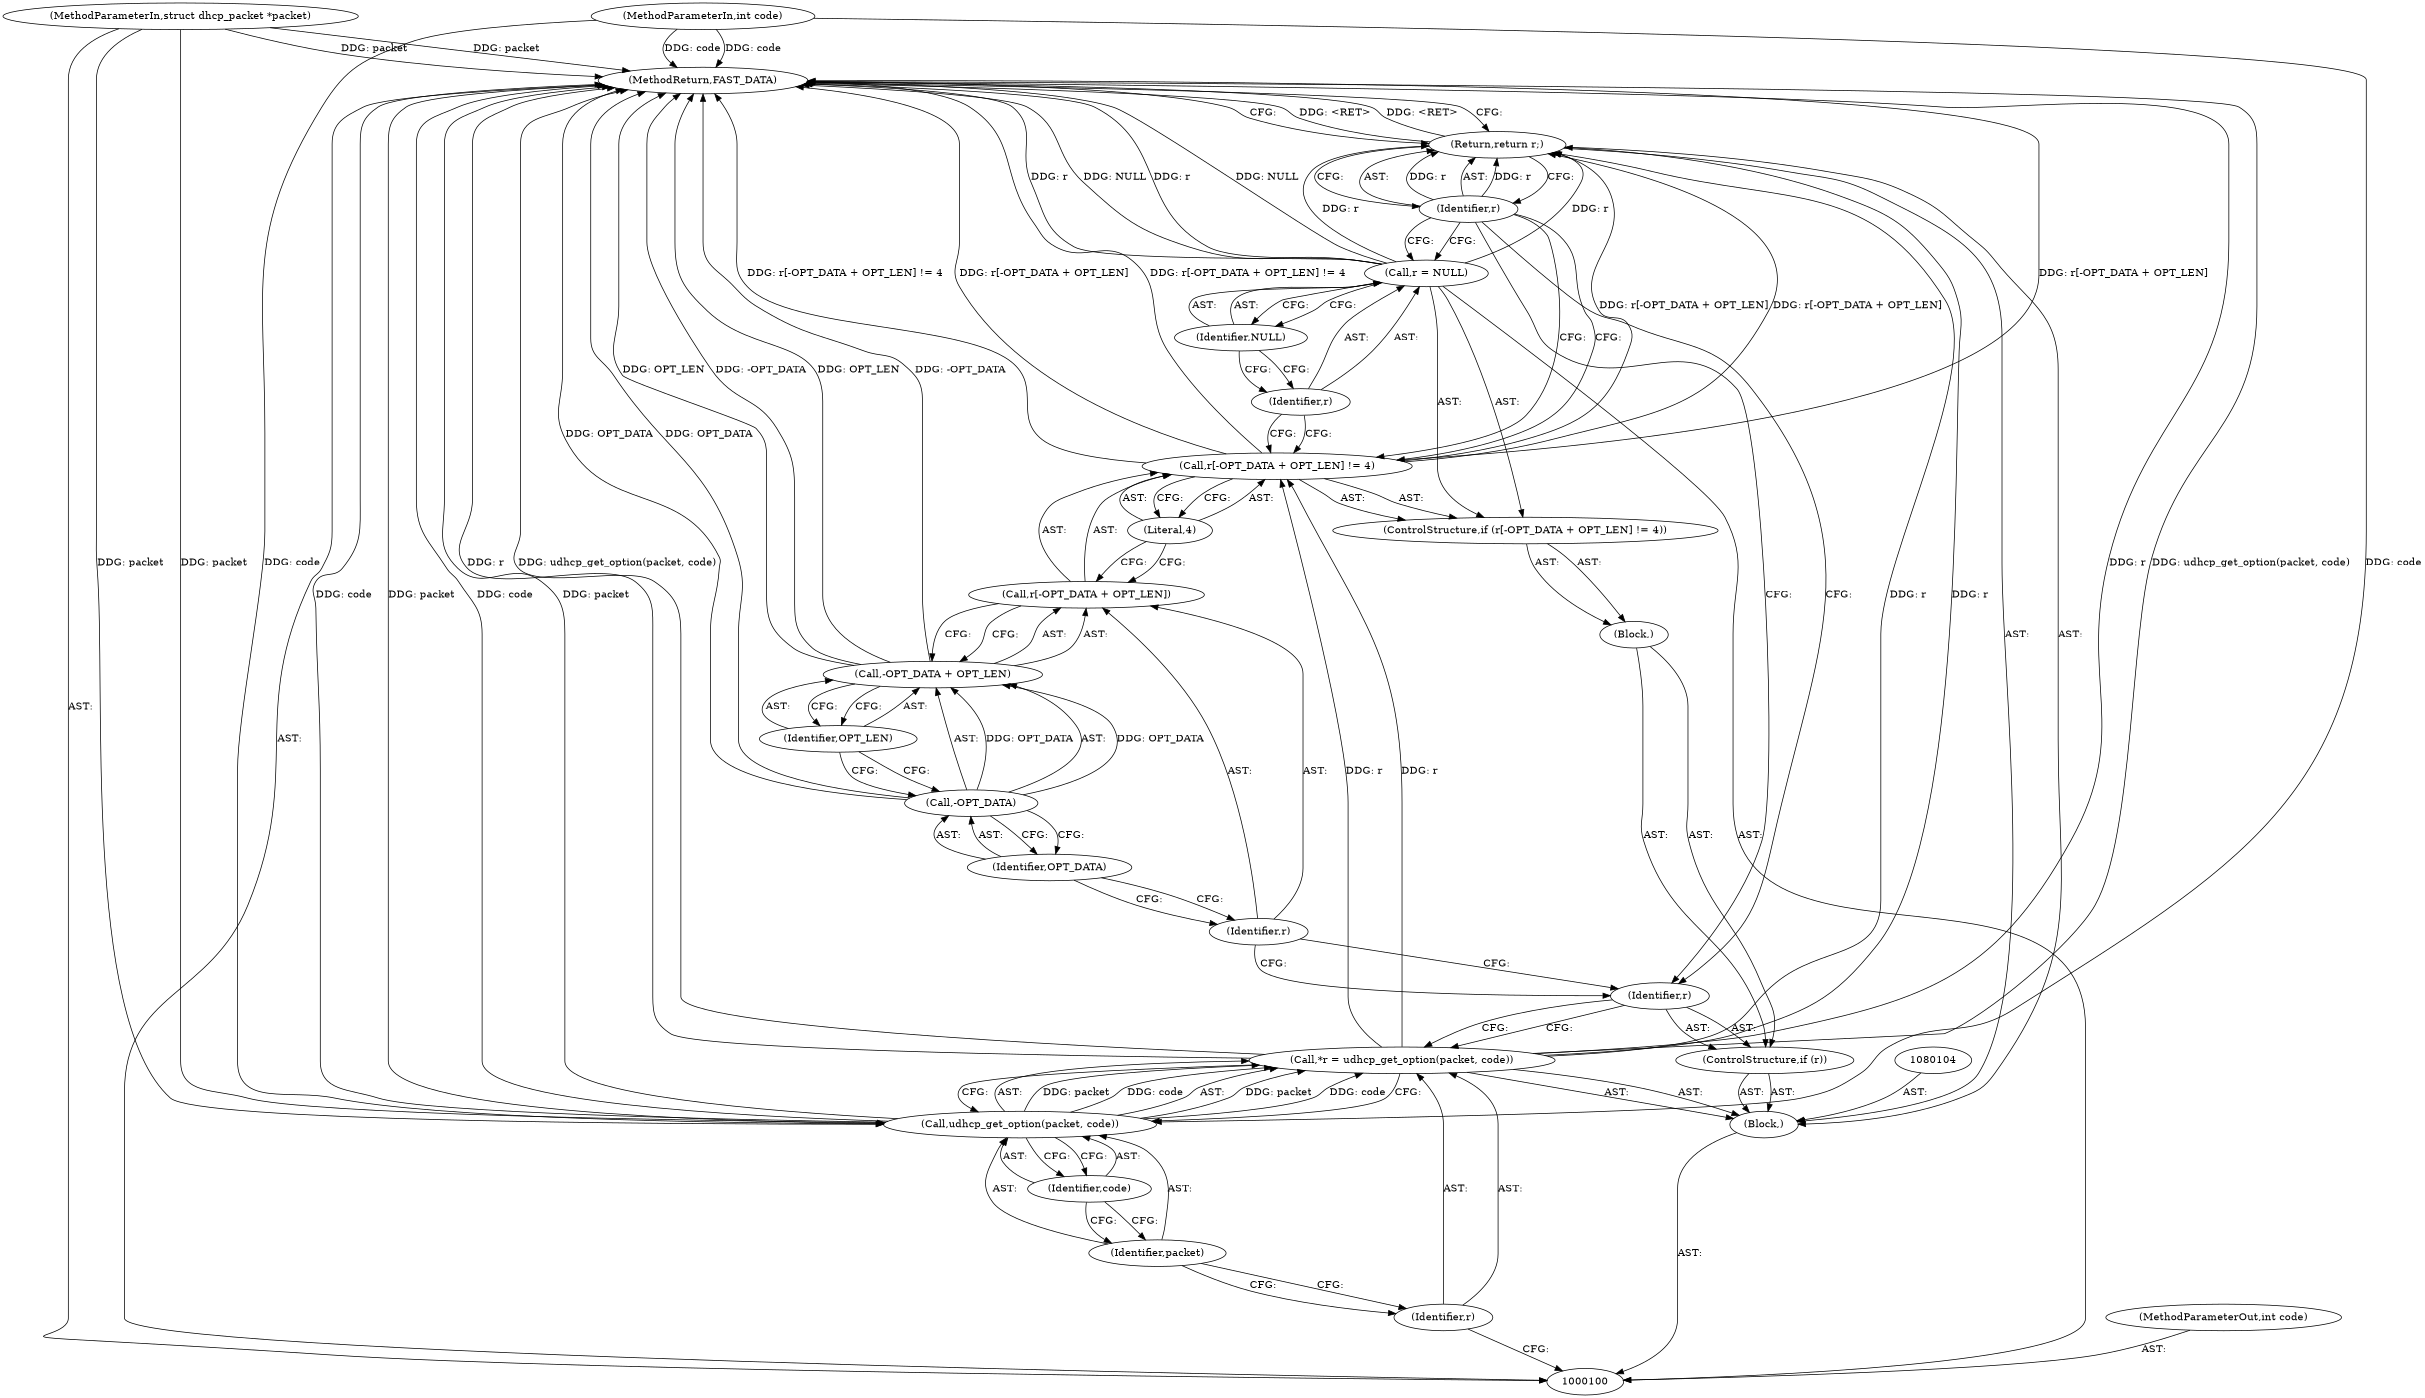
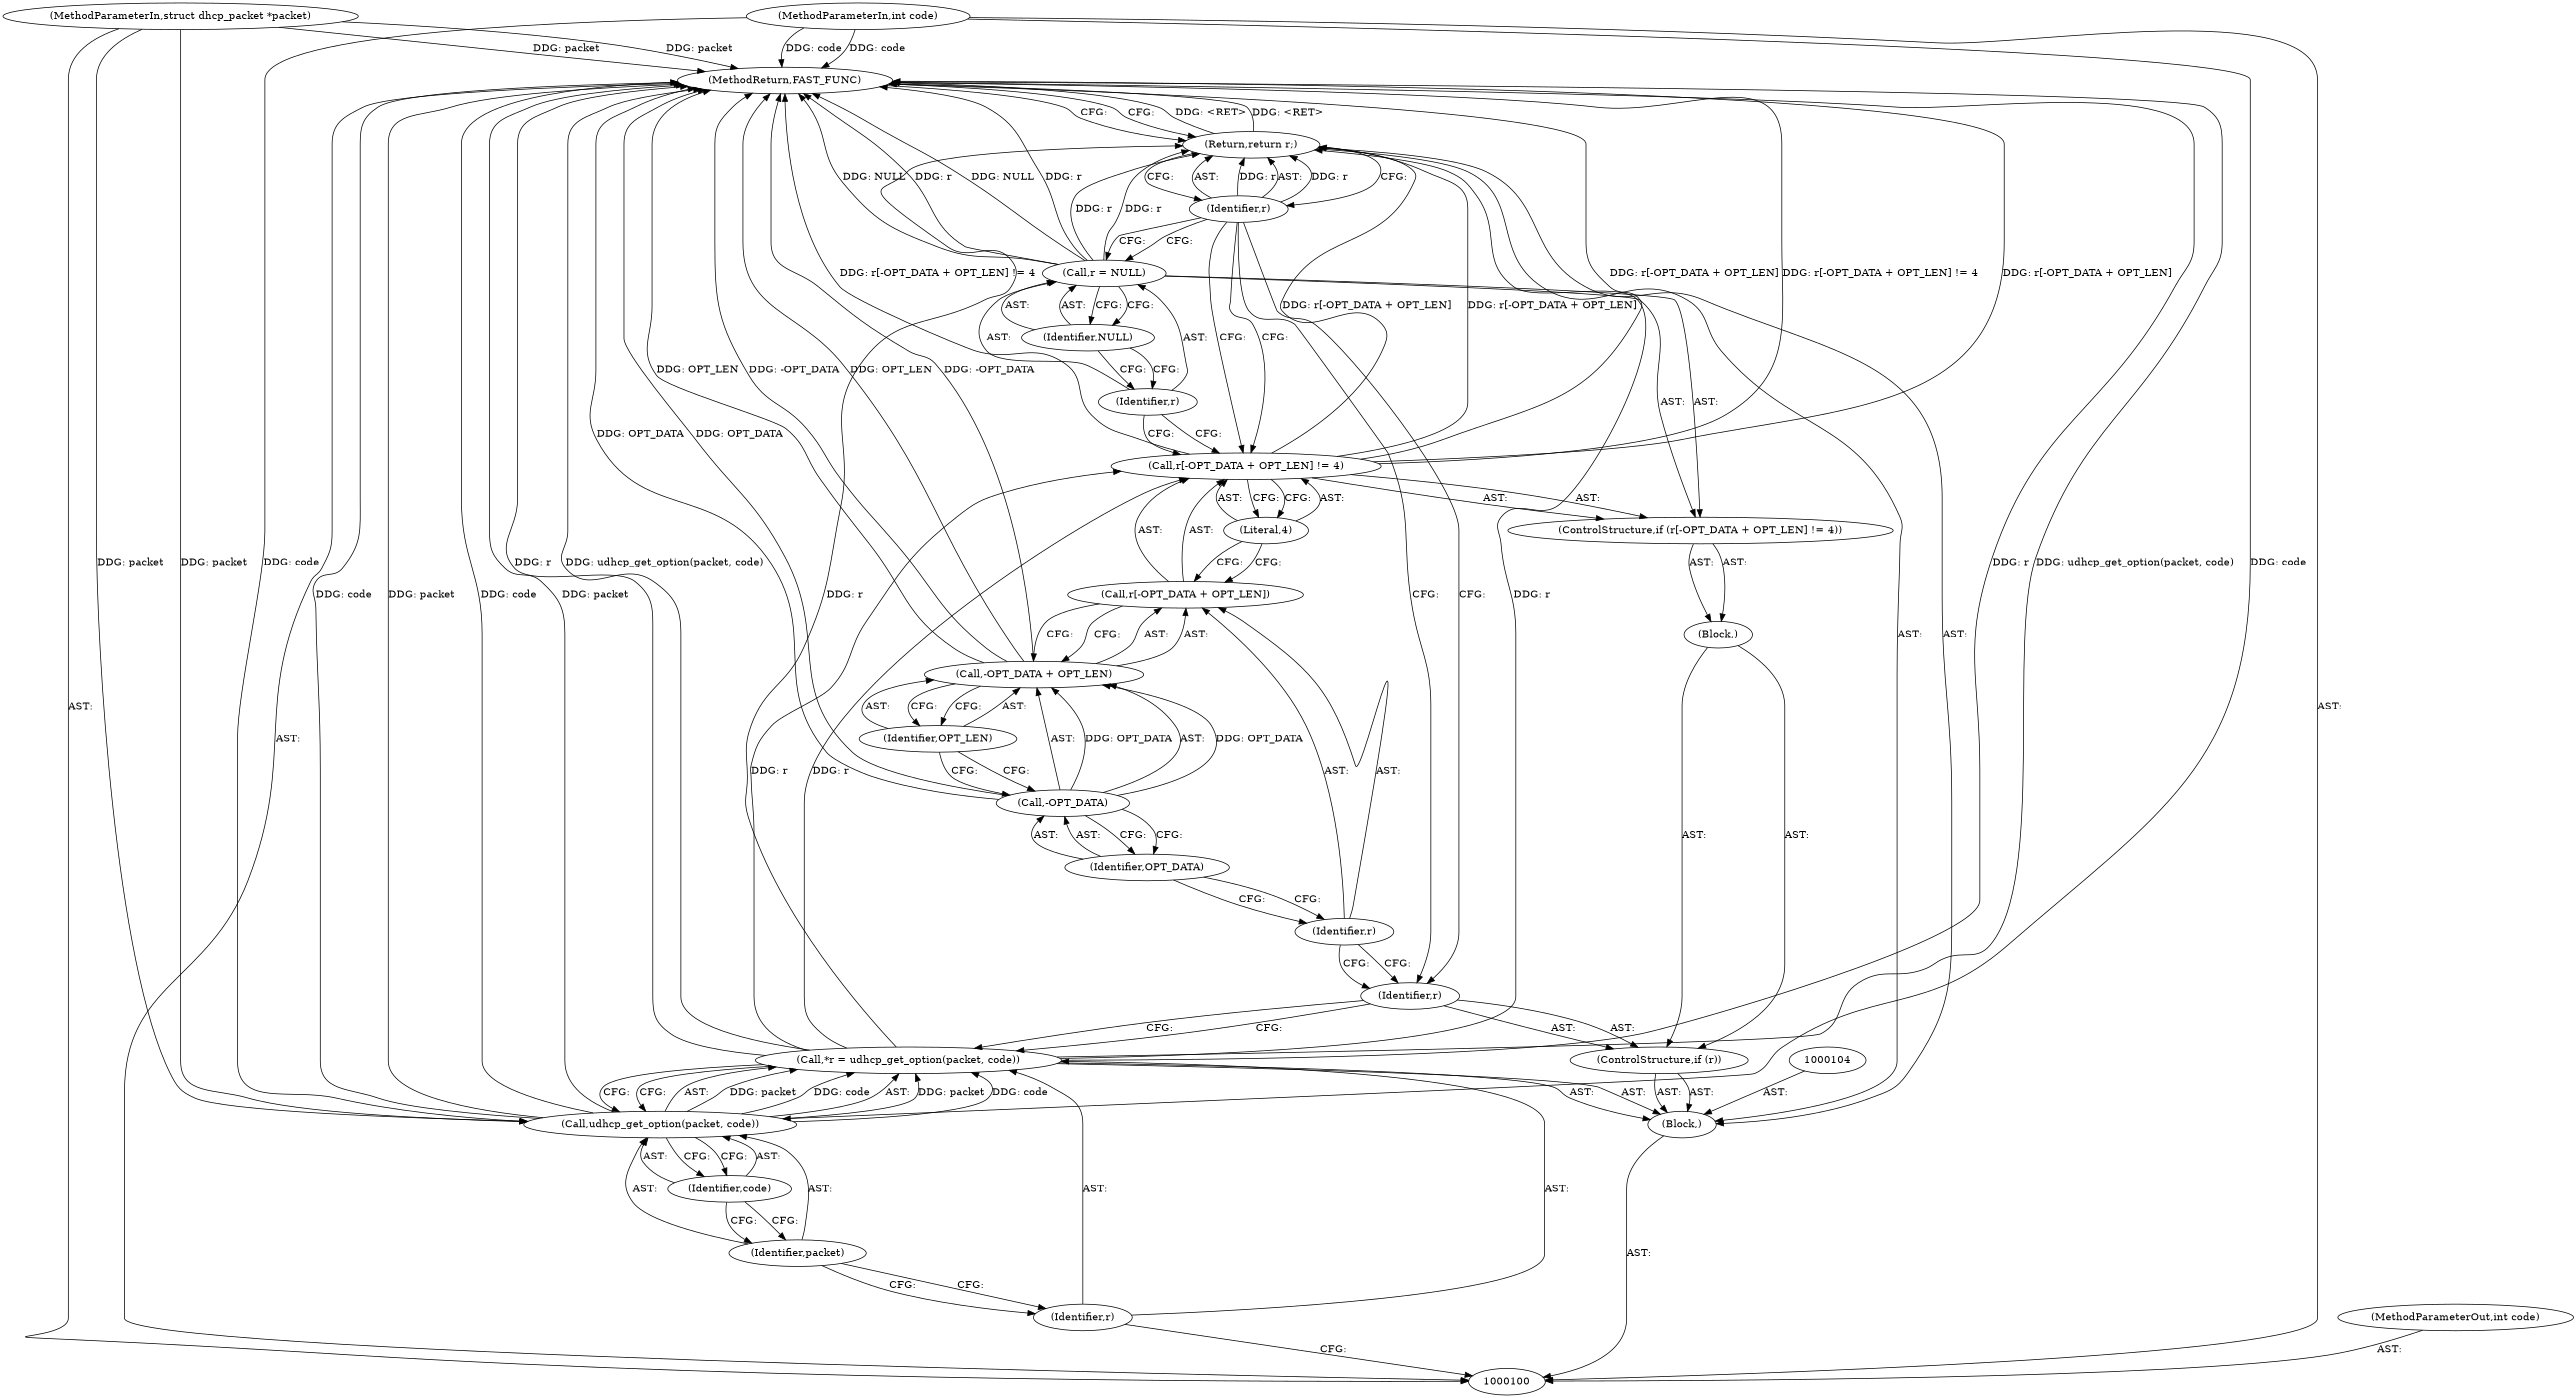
node "(MethodReturn,FAST_DATA)": label "(MethodReturn,FAST_DATA)" -> "(MethodReturn,FAST_FUNC)"
edge "(Call,r = NULL)" -> "1000100": now "(MethodParameterIn,int code)" -> "1000100"
node "1080104": label "1080104" -> "1000104"
